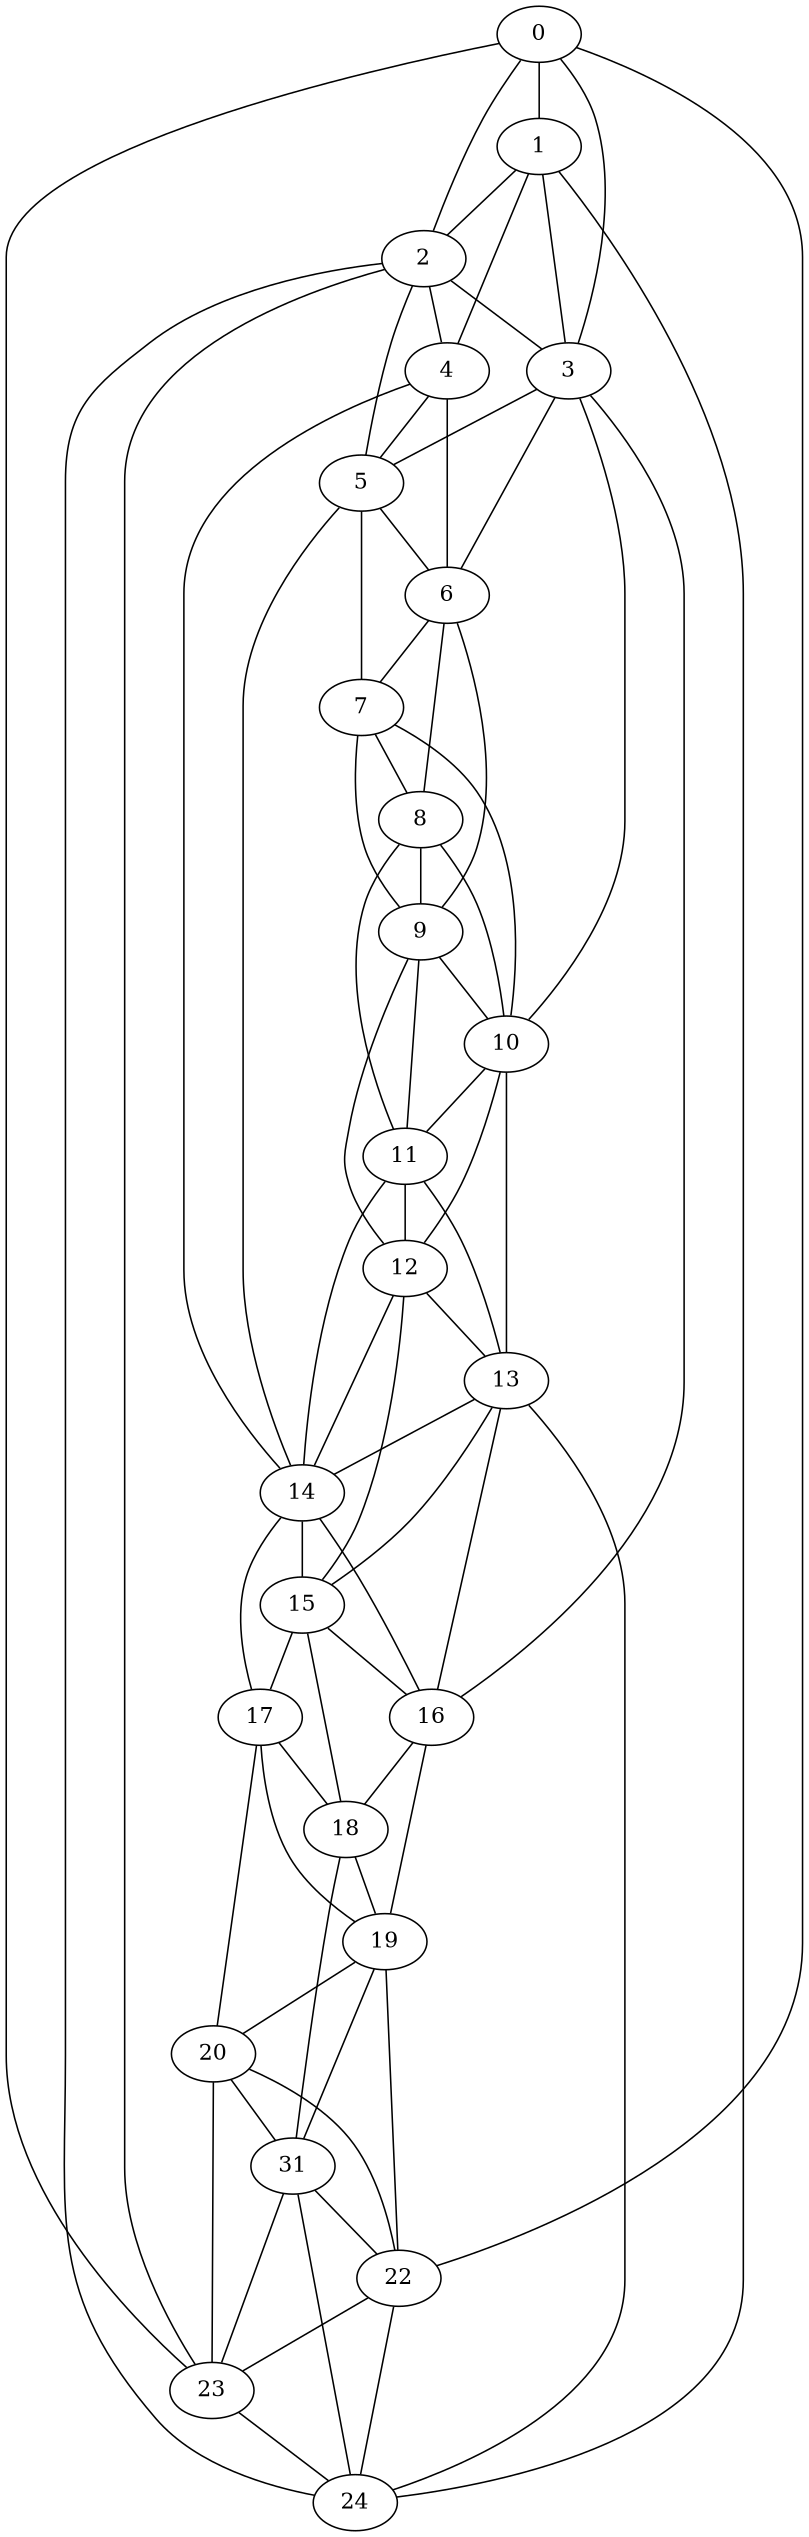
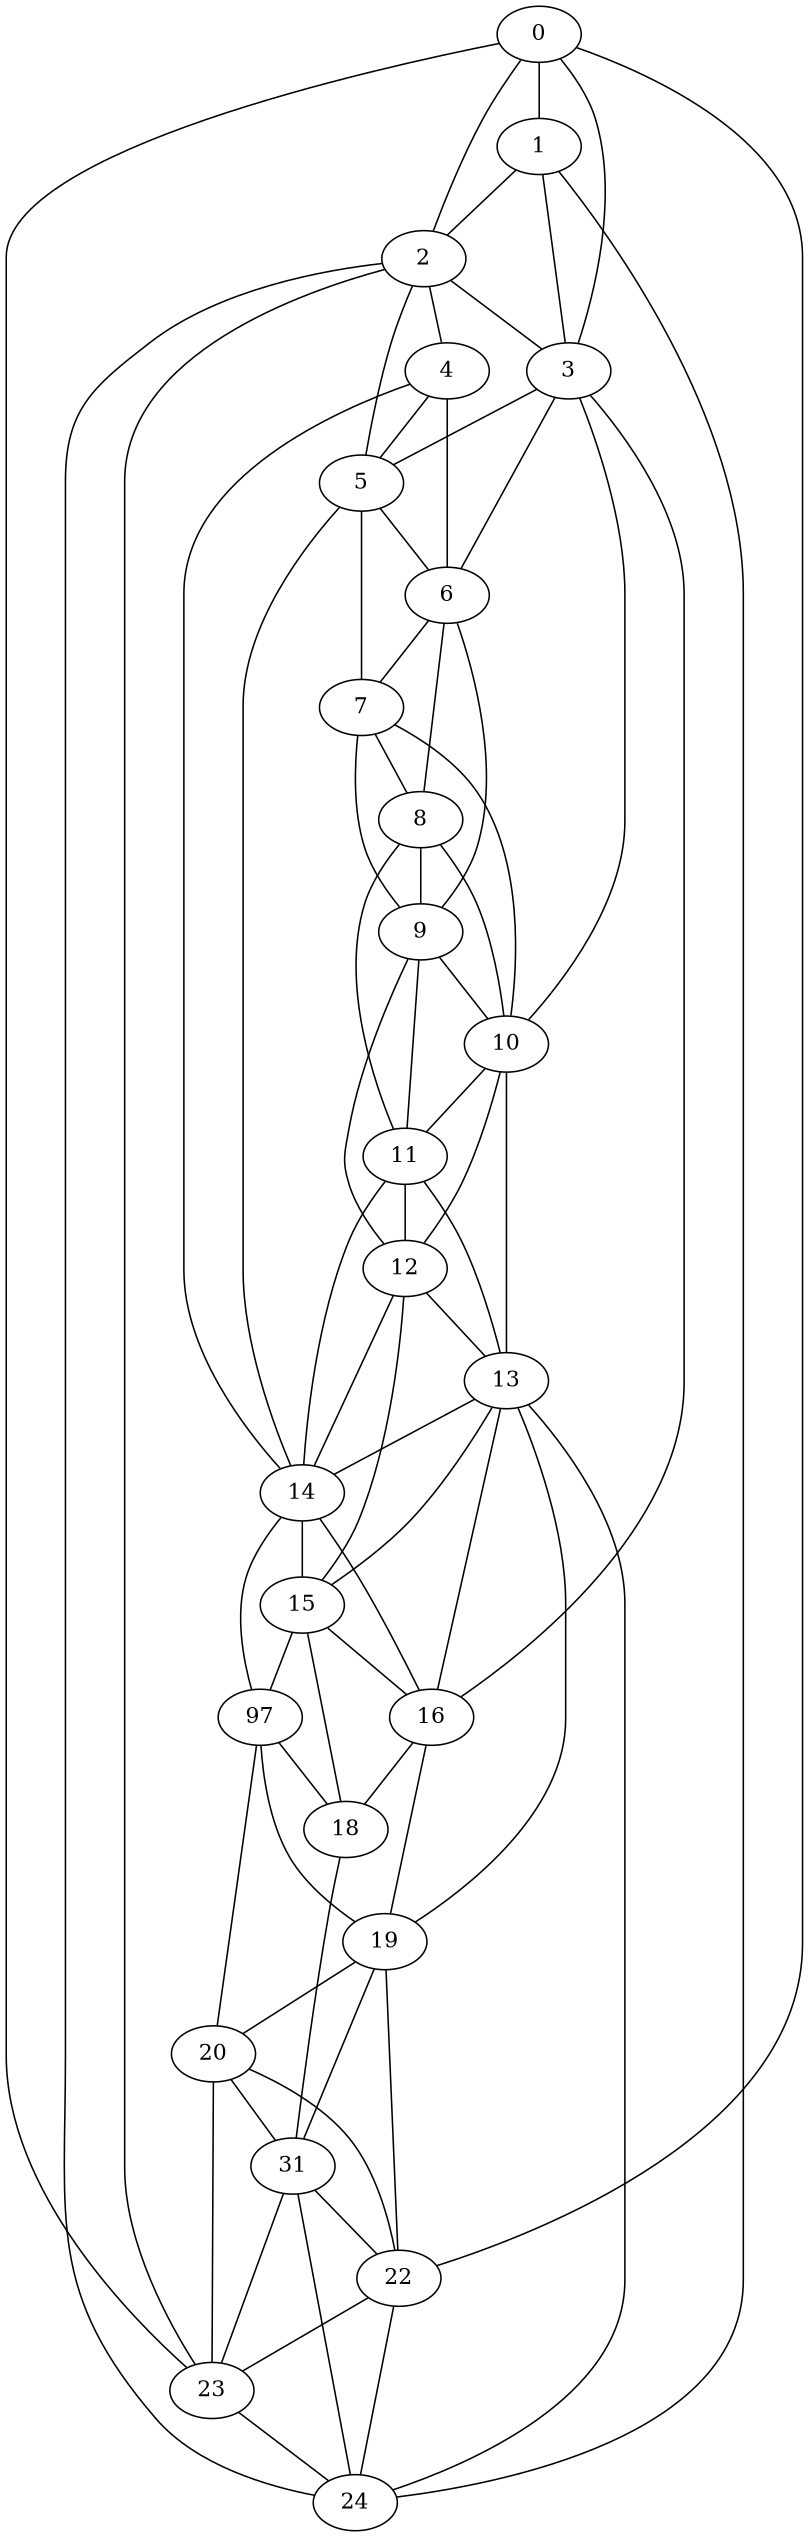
edge "1" -- "4": removed
node "17": label "17" -> "97"
edge "18" -- "19": now "13" -- "19"
